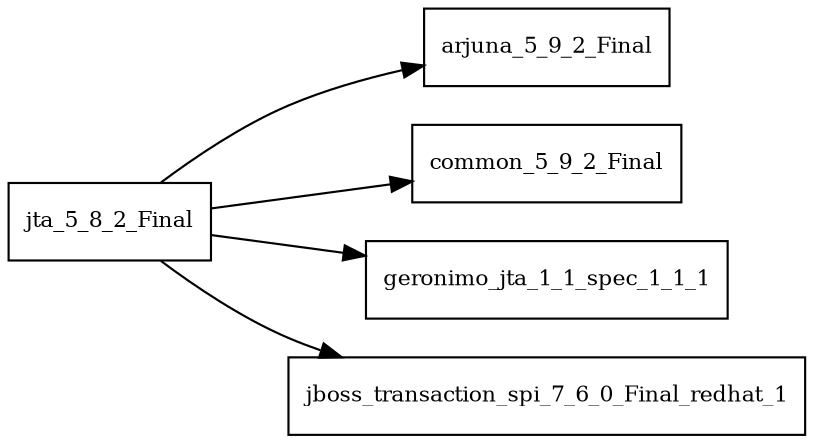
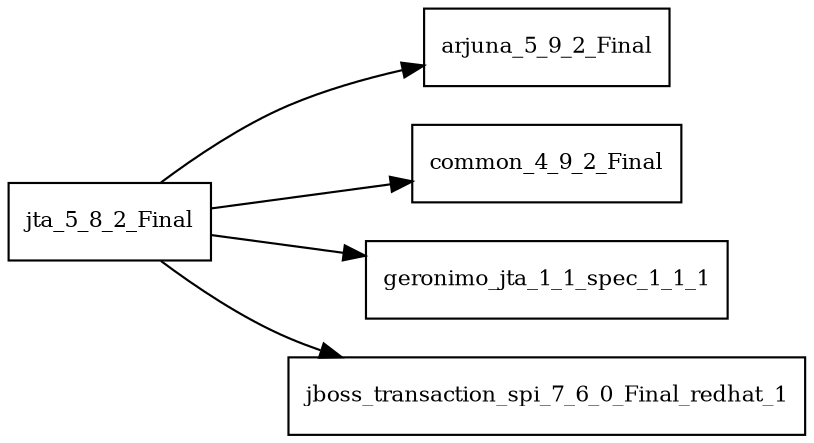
node "common_5_9_2_Final": label "common_5_9_2_Final" -> "common_4_9_2_Final"
